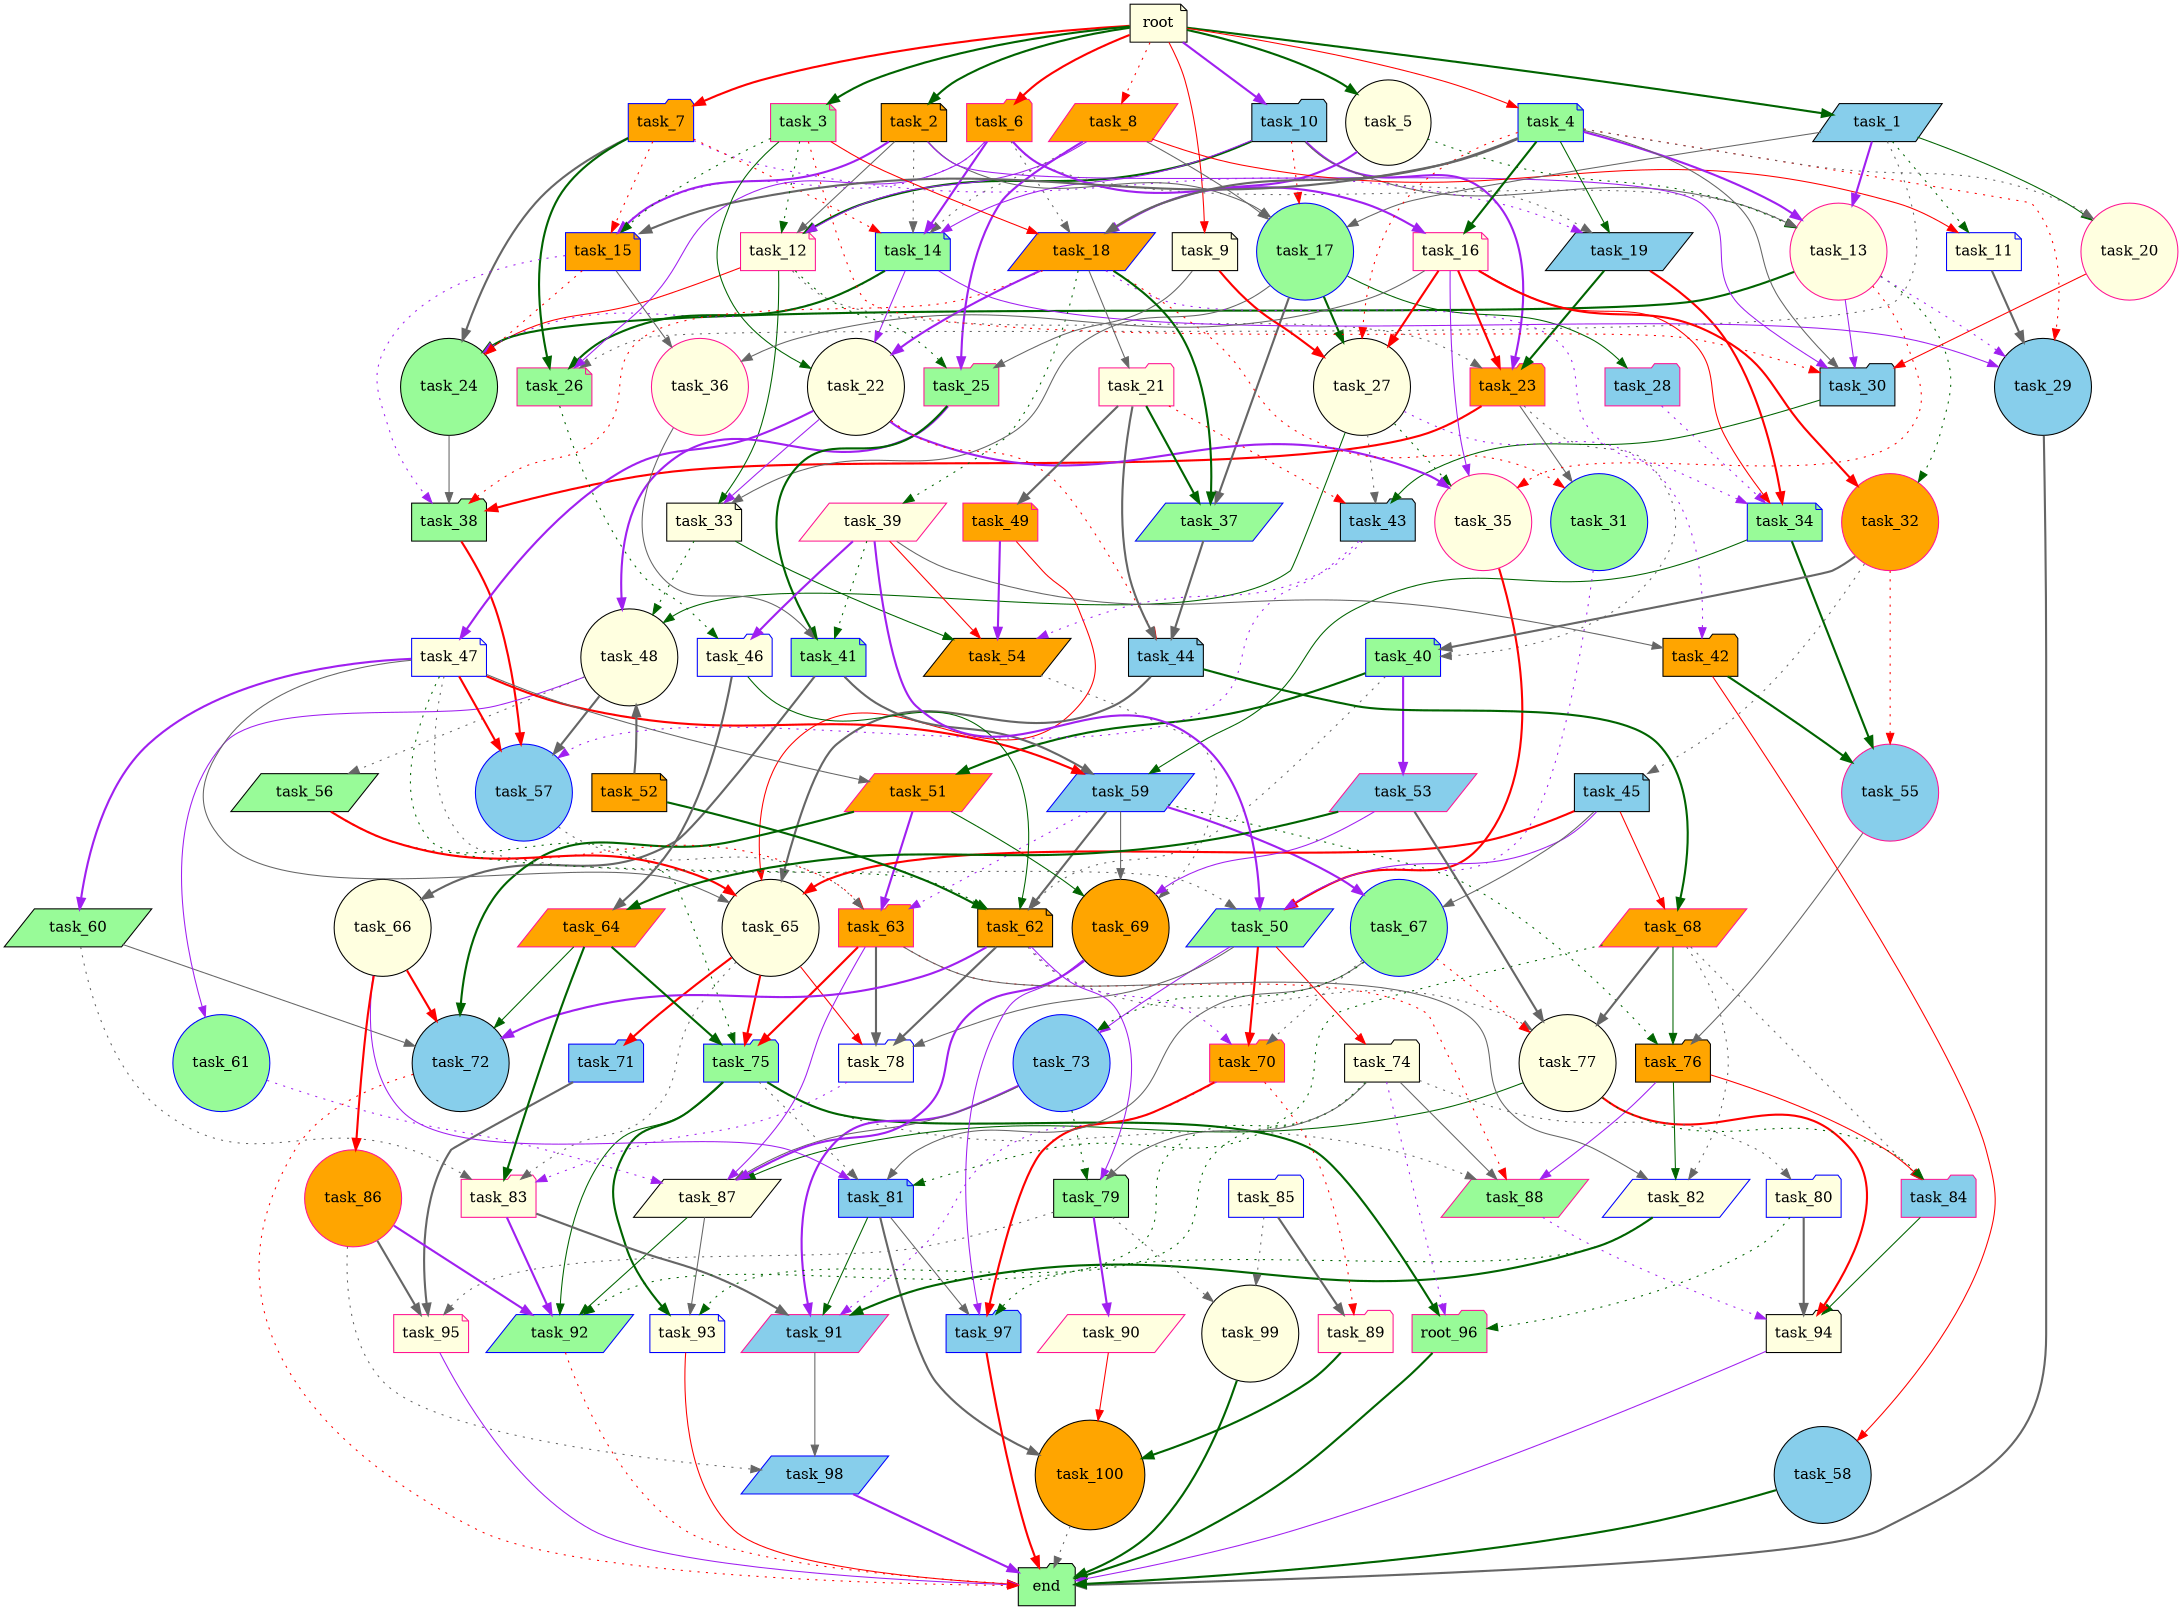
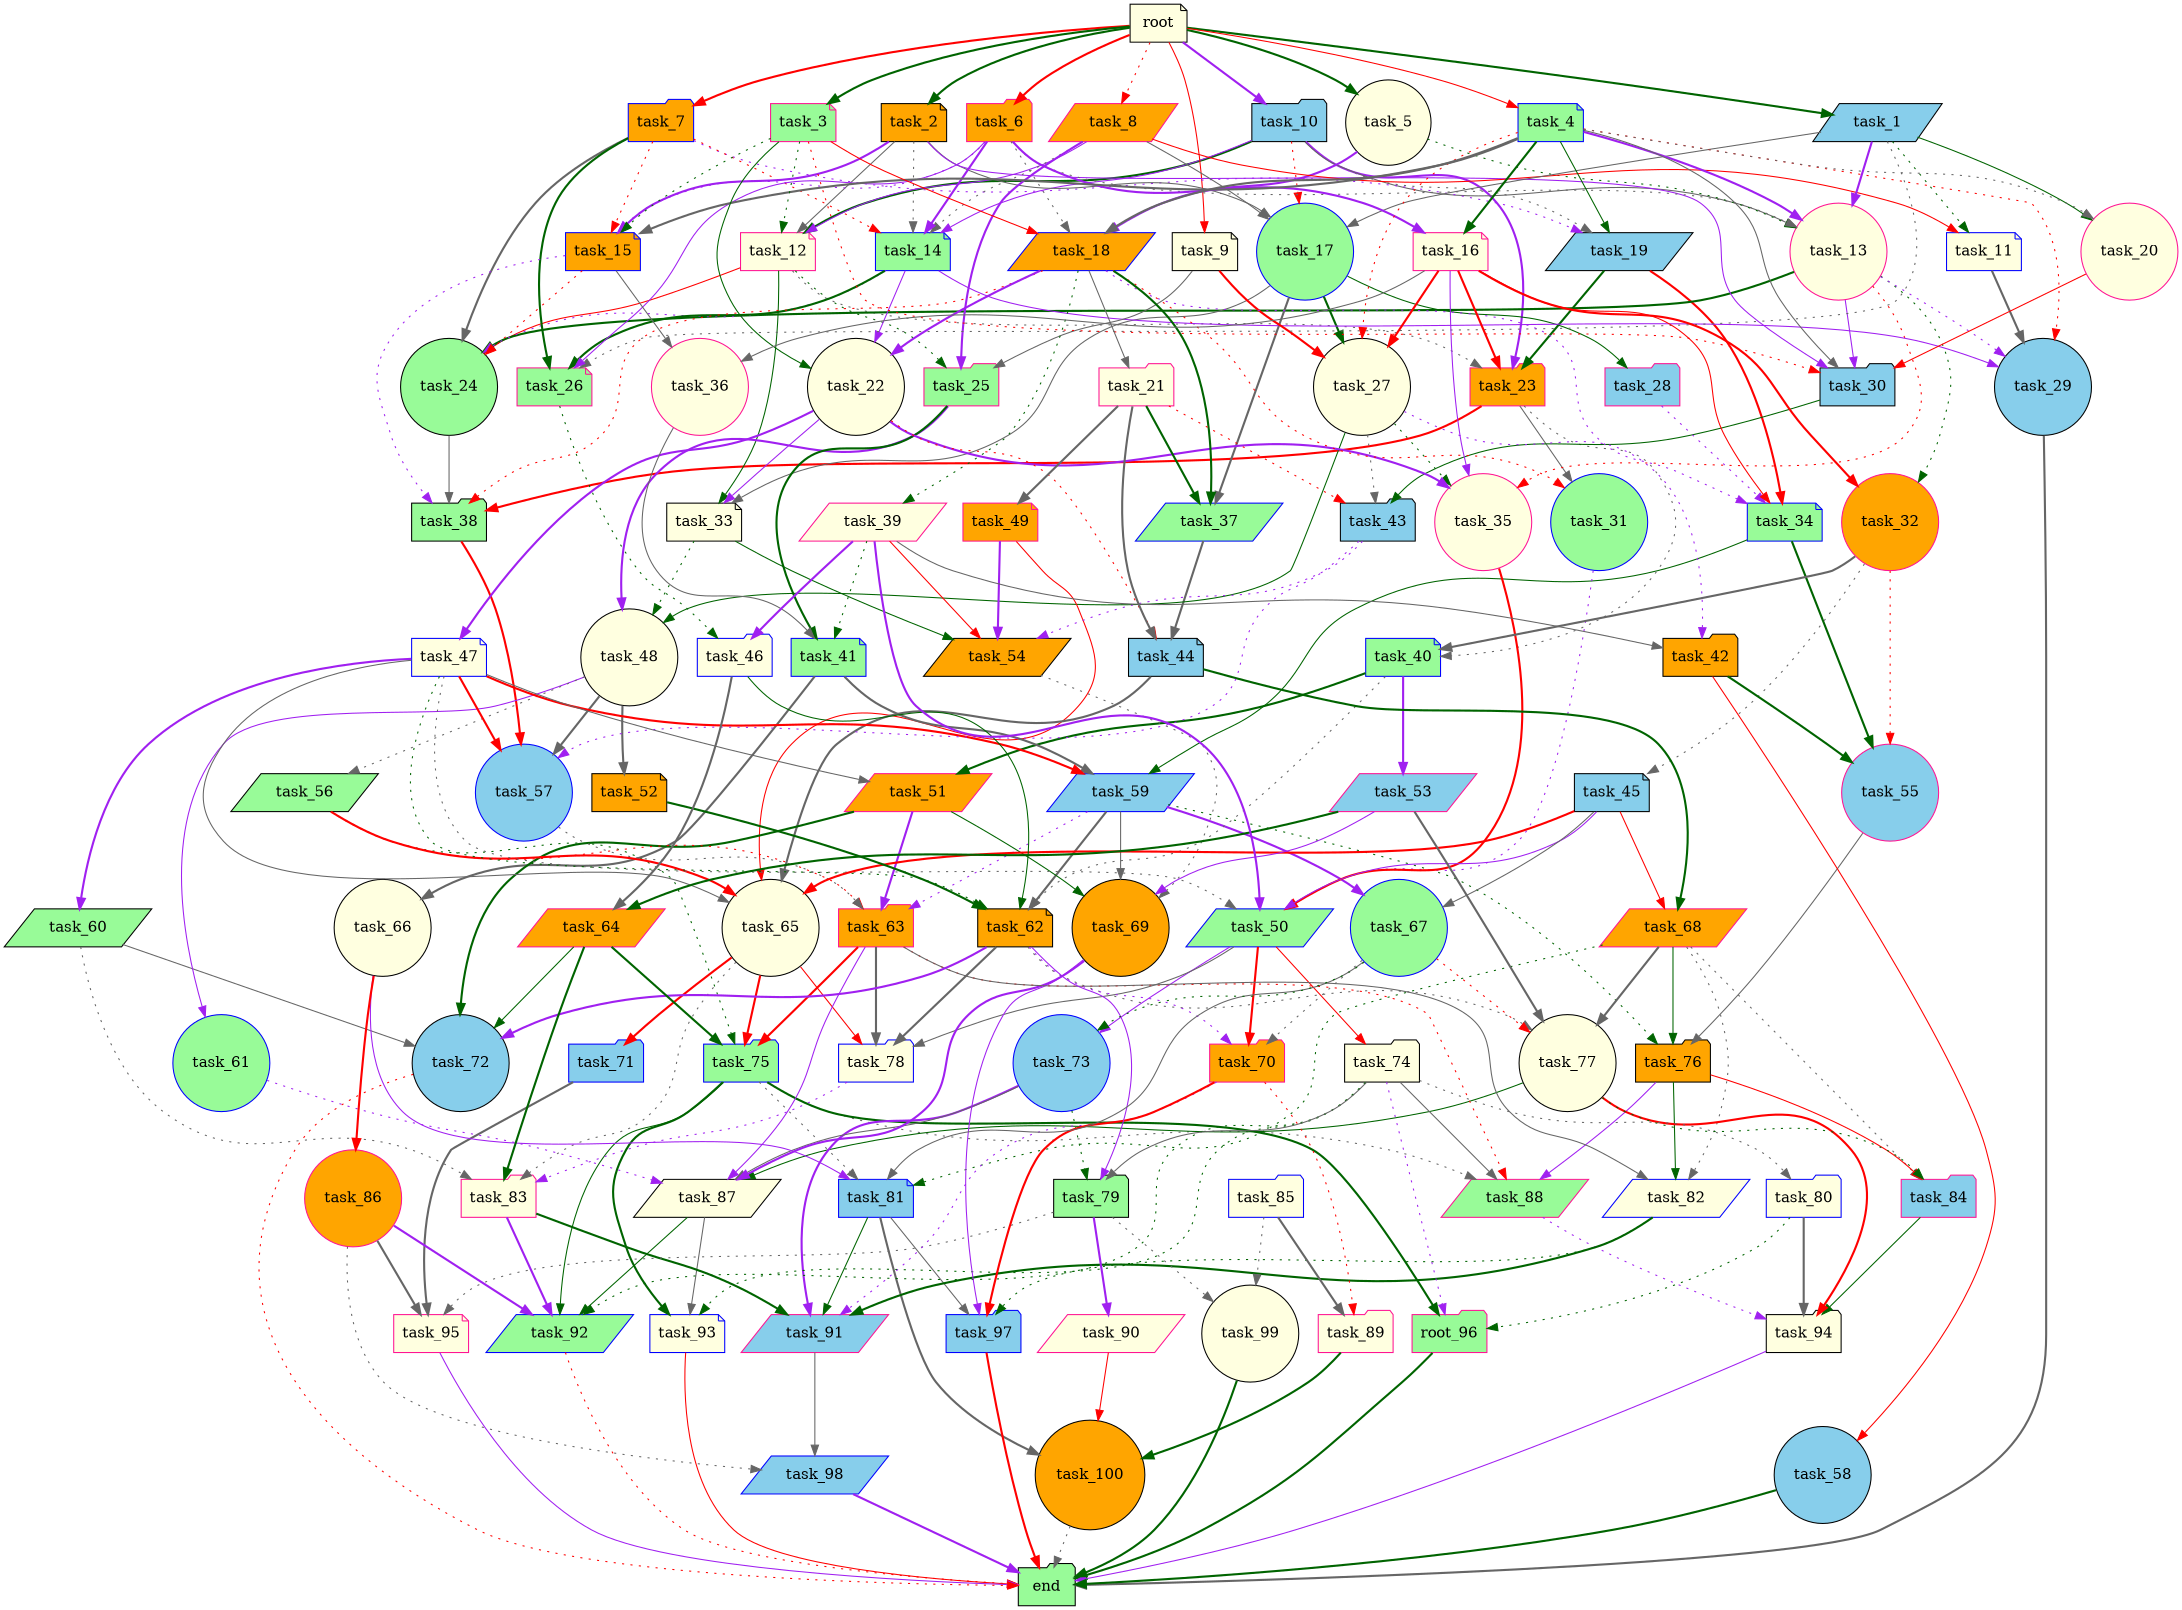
edge "task_52" -> "task_48": reversed
edge "task_66" -> "task_72": removed
edge "task_83" -> "task_91": color gray40 -> darkgreen
